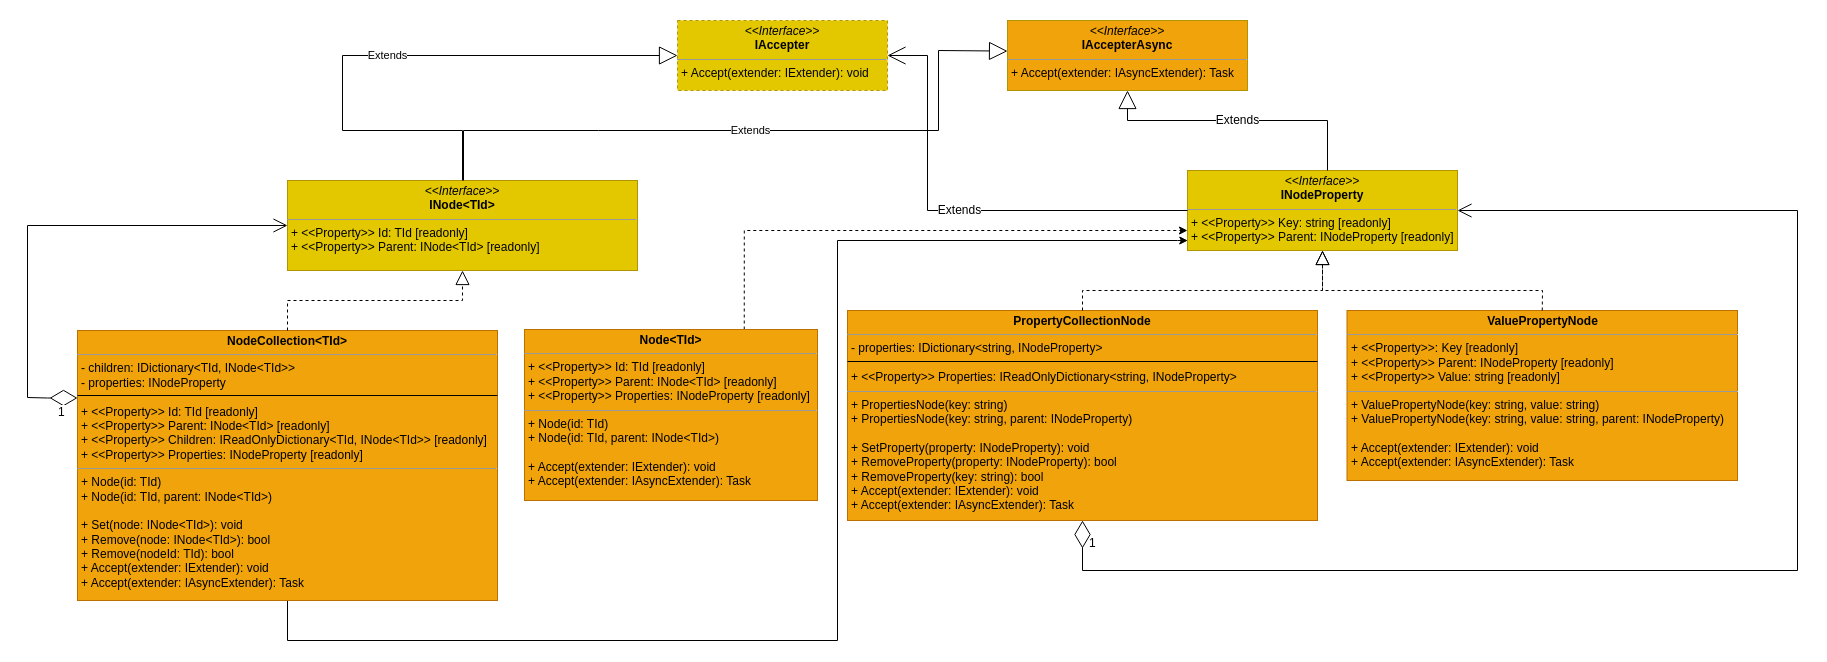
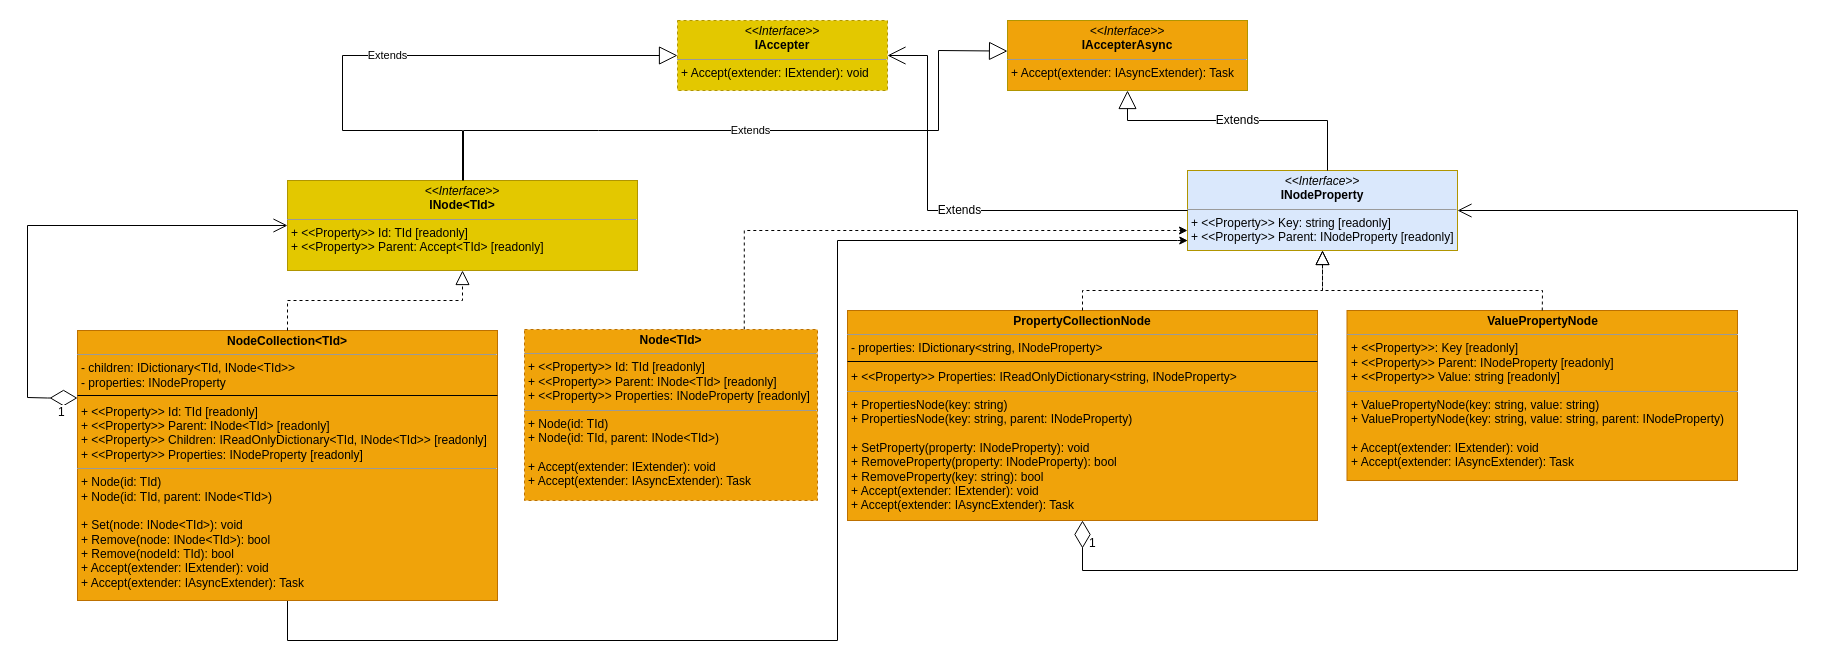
node "<<Interface>> INode<TId> + <<Property>> Id: TId [readonly] + <<Property>> Parent: INode<TId> [readonly]": label "<<Interface>> INode<TId> + <<Property>> Id: TId [readonly] + <<Property>> Parent: INode<TId> [readonly]" -> "<<Interface>> INode<TId> + <<Property>> Id: TId [readonly] + <<Property>> Parent: Accept<TId> [readonly]"
node "<<Interface>> INodeProperty + <<Property>> Key: string [readonly] + <<Property>> Parent: INodeProperty [readonly]": fillcolor #e3c800 -> #dae8fc
node "Node<TId> + <<Property>> Id: TId [readonly] + <<Property>> Parent: INode<TId> [readonly] + <<Property>> Properties: INodeProperty [readonly] + Node(id: TId) + Node(id: TId, parent: INode<TId>) + Accept(extender: IExtender): void + Accept(extender: IAsyncExtender): Task": style solid -> dashed
